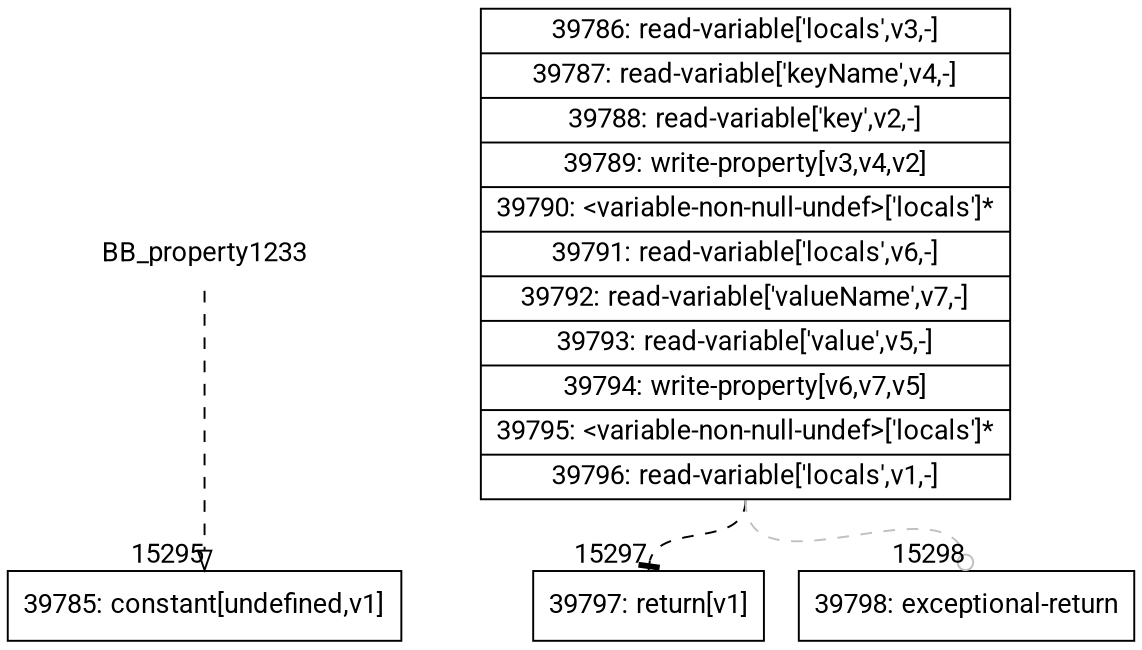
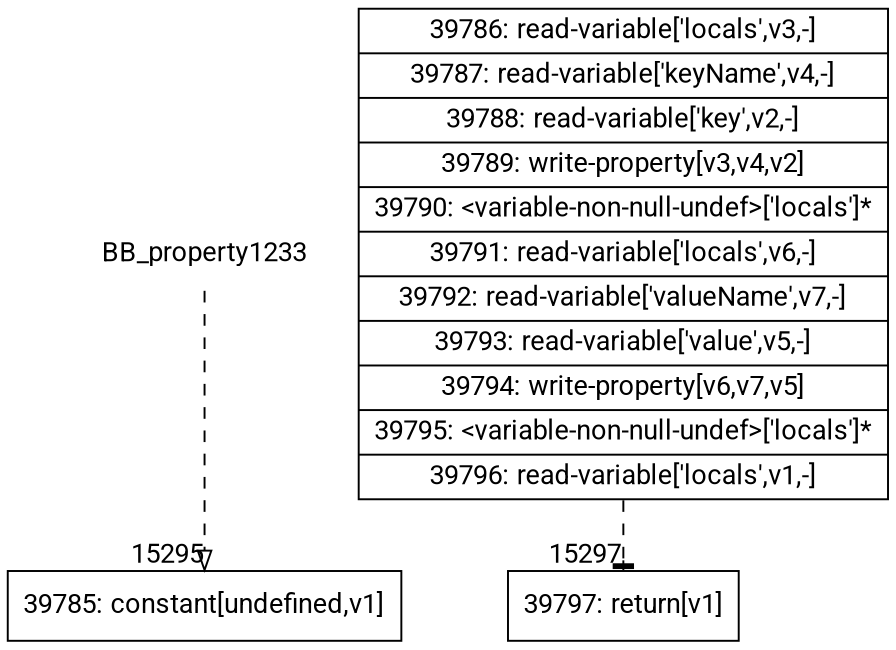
node "39798: exceptional-return": removed
